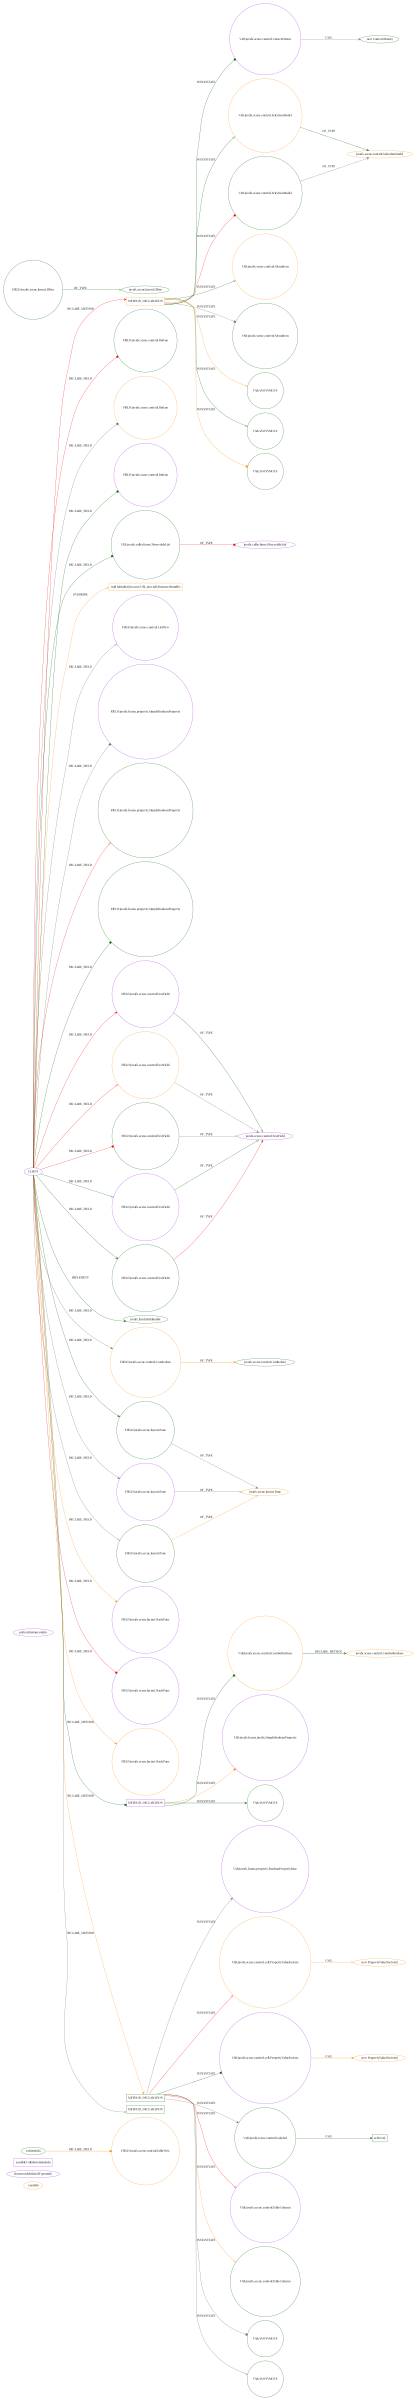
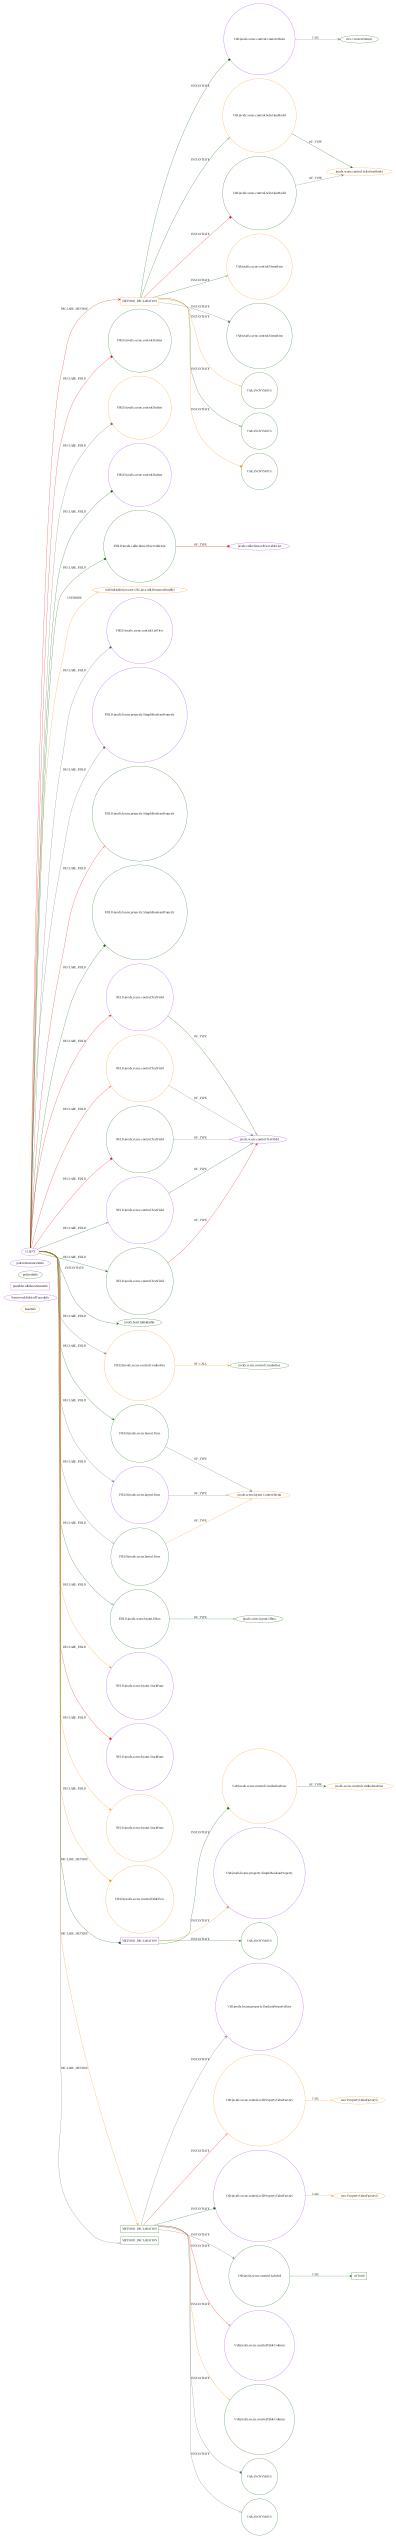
node "URL:javafx.collections.ObservableList": label "URL:javafx.collections.ObservableList" -> "FIELD:javafx.collections.ObservableList"
node "void initialize(java.net.URL,java.util.ResourceBundle)": shape box -> ellipse
edge "CLIENT" -> "FIELD:javafx.scene.control.ListView": arrowhead onormal -> box
edge "CLIENT" -> "javafx.fxml.Initializable": label "IMPLEMENT" -> "INSTANTIATE"
edge "FIELD:javafx.scene.control.ComboBox" -> "javafx.scene.control.ComboBox": label "OF_TYPE" -> "OF_CALL"
edge "CLIENT" -> "FIELD:javafx.scene.layout.HBox": added, label "DECLARE_FIELD"
node "javafx.scene.layout.Pane": label "javafx.scene.layout.Pane" -> "javafx.scene.layout.ContextMenu"
edge "VAR:javafx.scene.control.ComboBoxBase" -> "javafx.scene.control.ComboBoxBase": label "DECLARE_METHOD" -> "OF_TYPE"
node "VAR:javafx.beans.javafx.SimpleBooleanProperty": label "VAR:javafx.beans.javafx.SimpleBooleanProperty" -> "VAR:javafx.beans.property.SimpleBooleanProperty"
edge "patternInfo" -> "FIELD:javafx.scene.control.TableView": now "CLIENT" -> "FIELD:javafx.scene.control.TableView"
